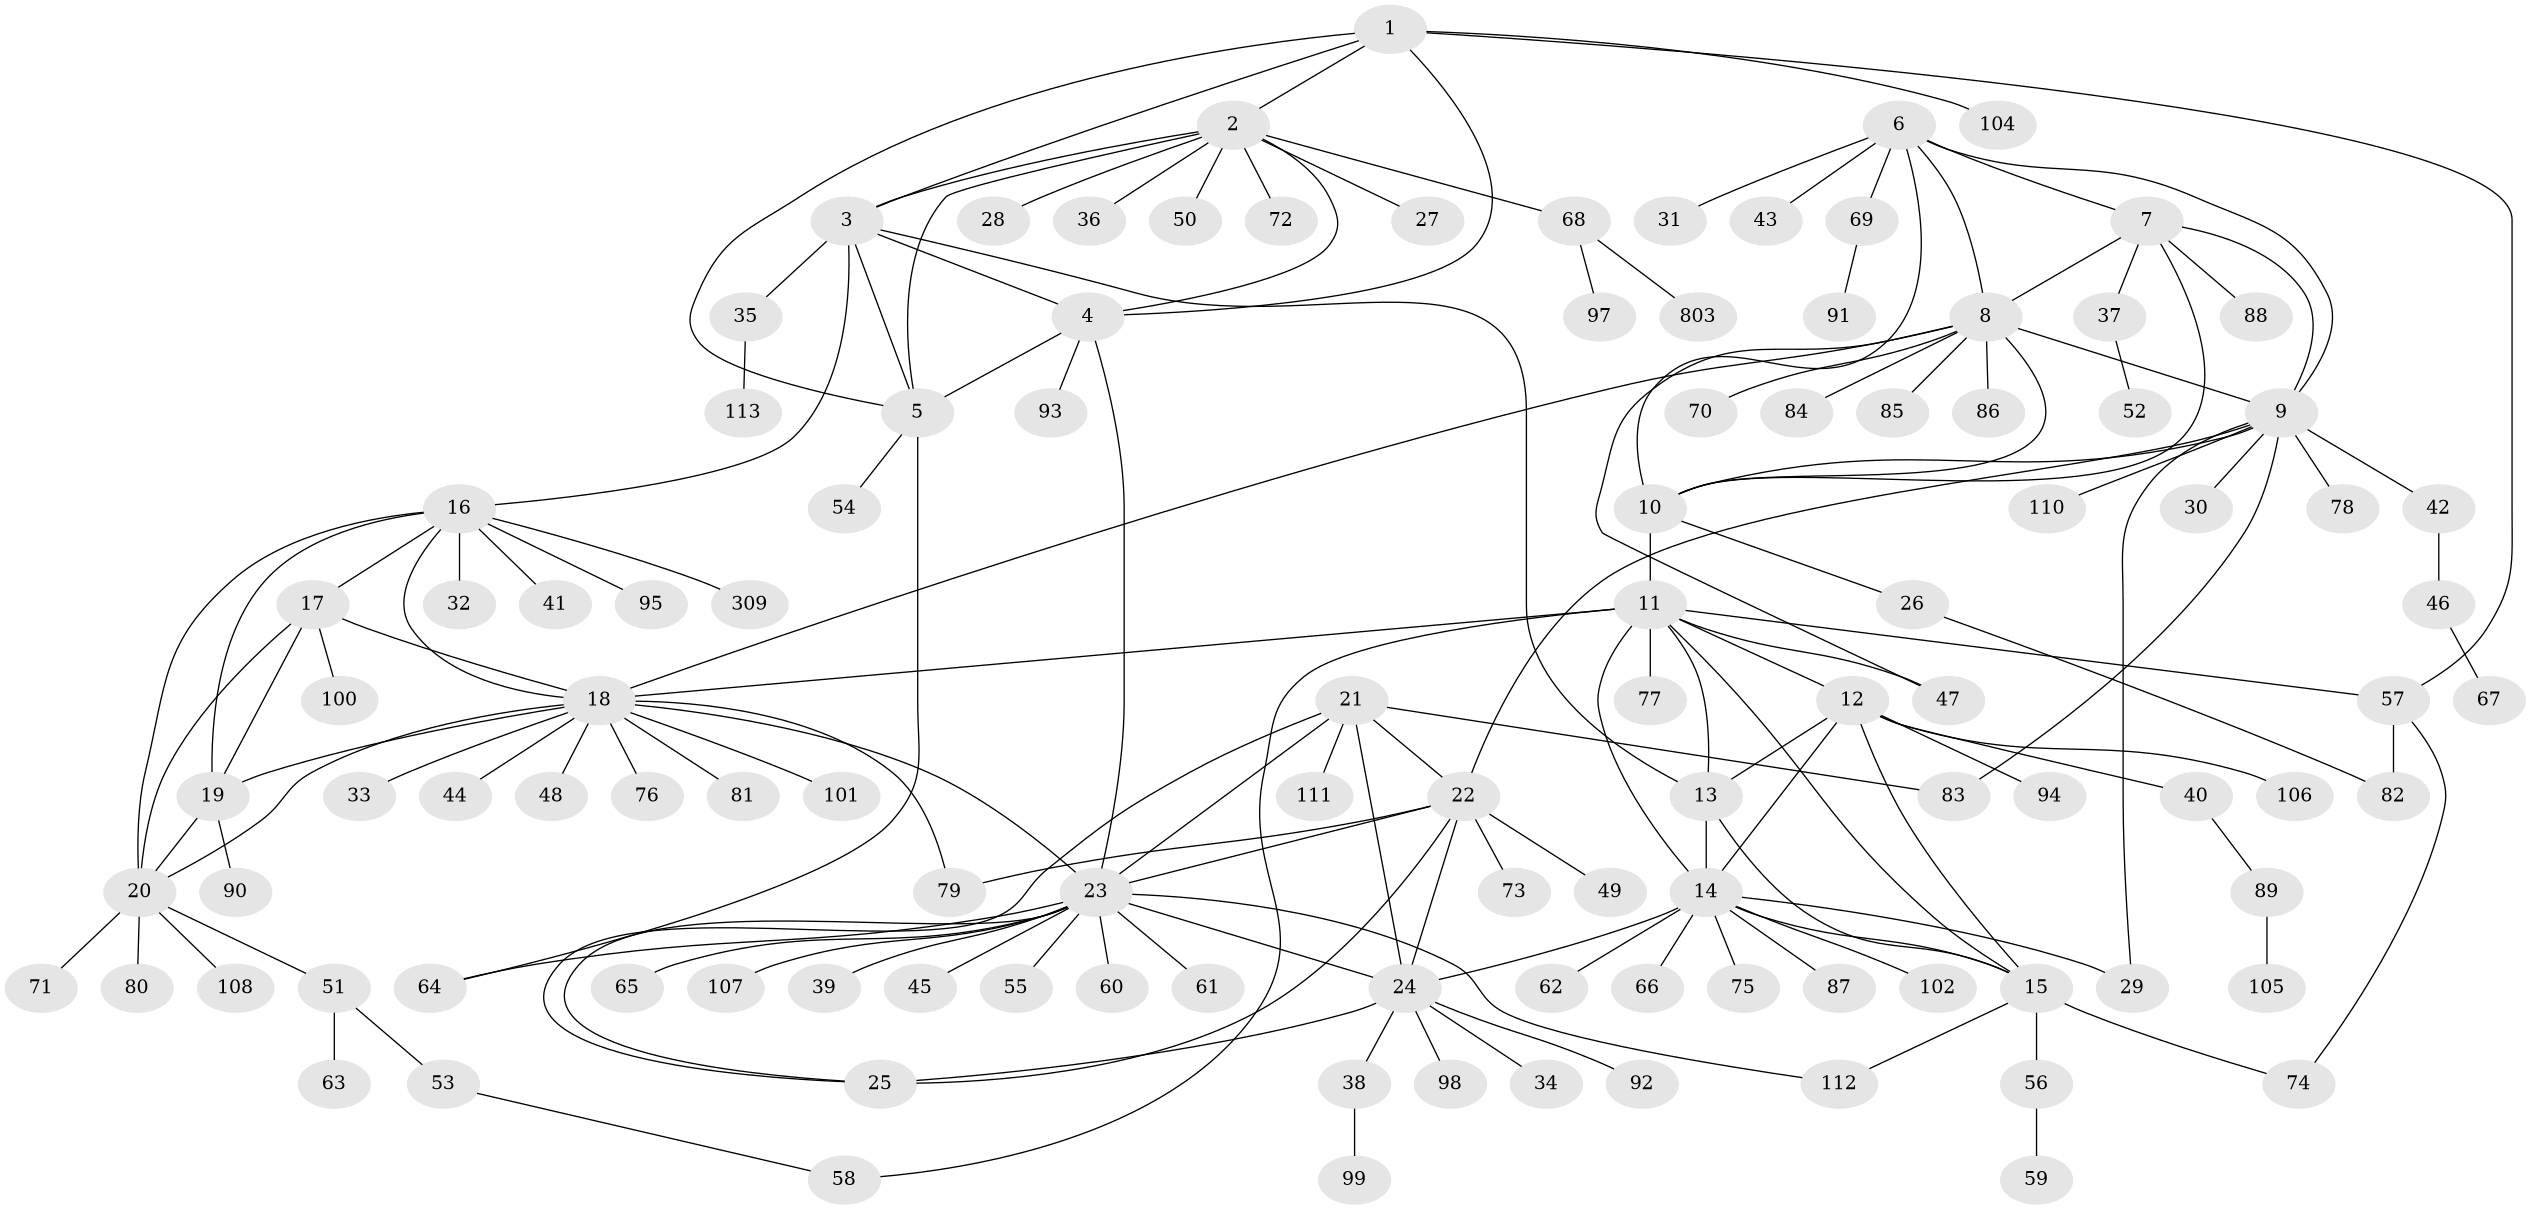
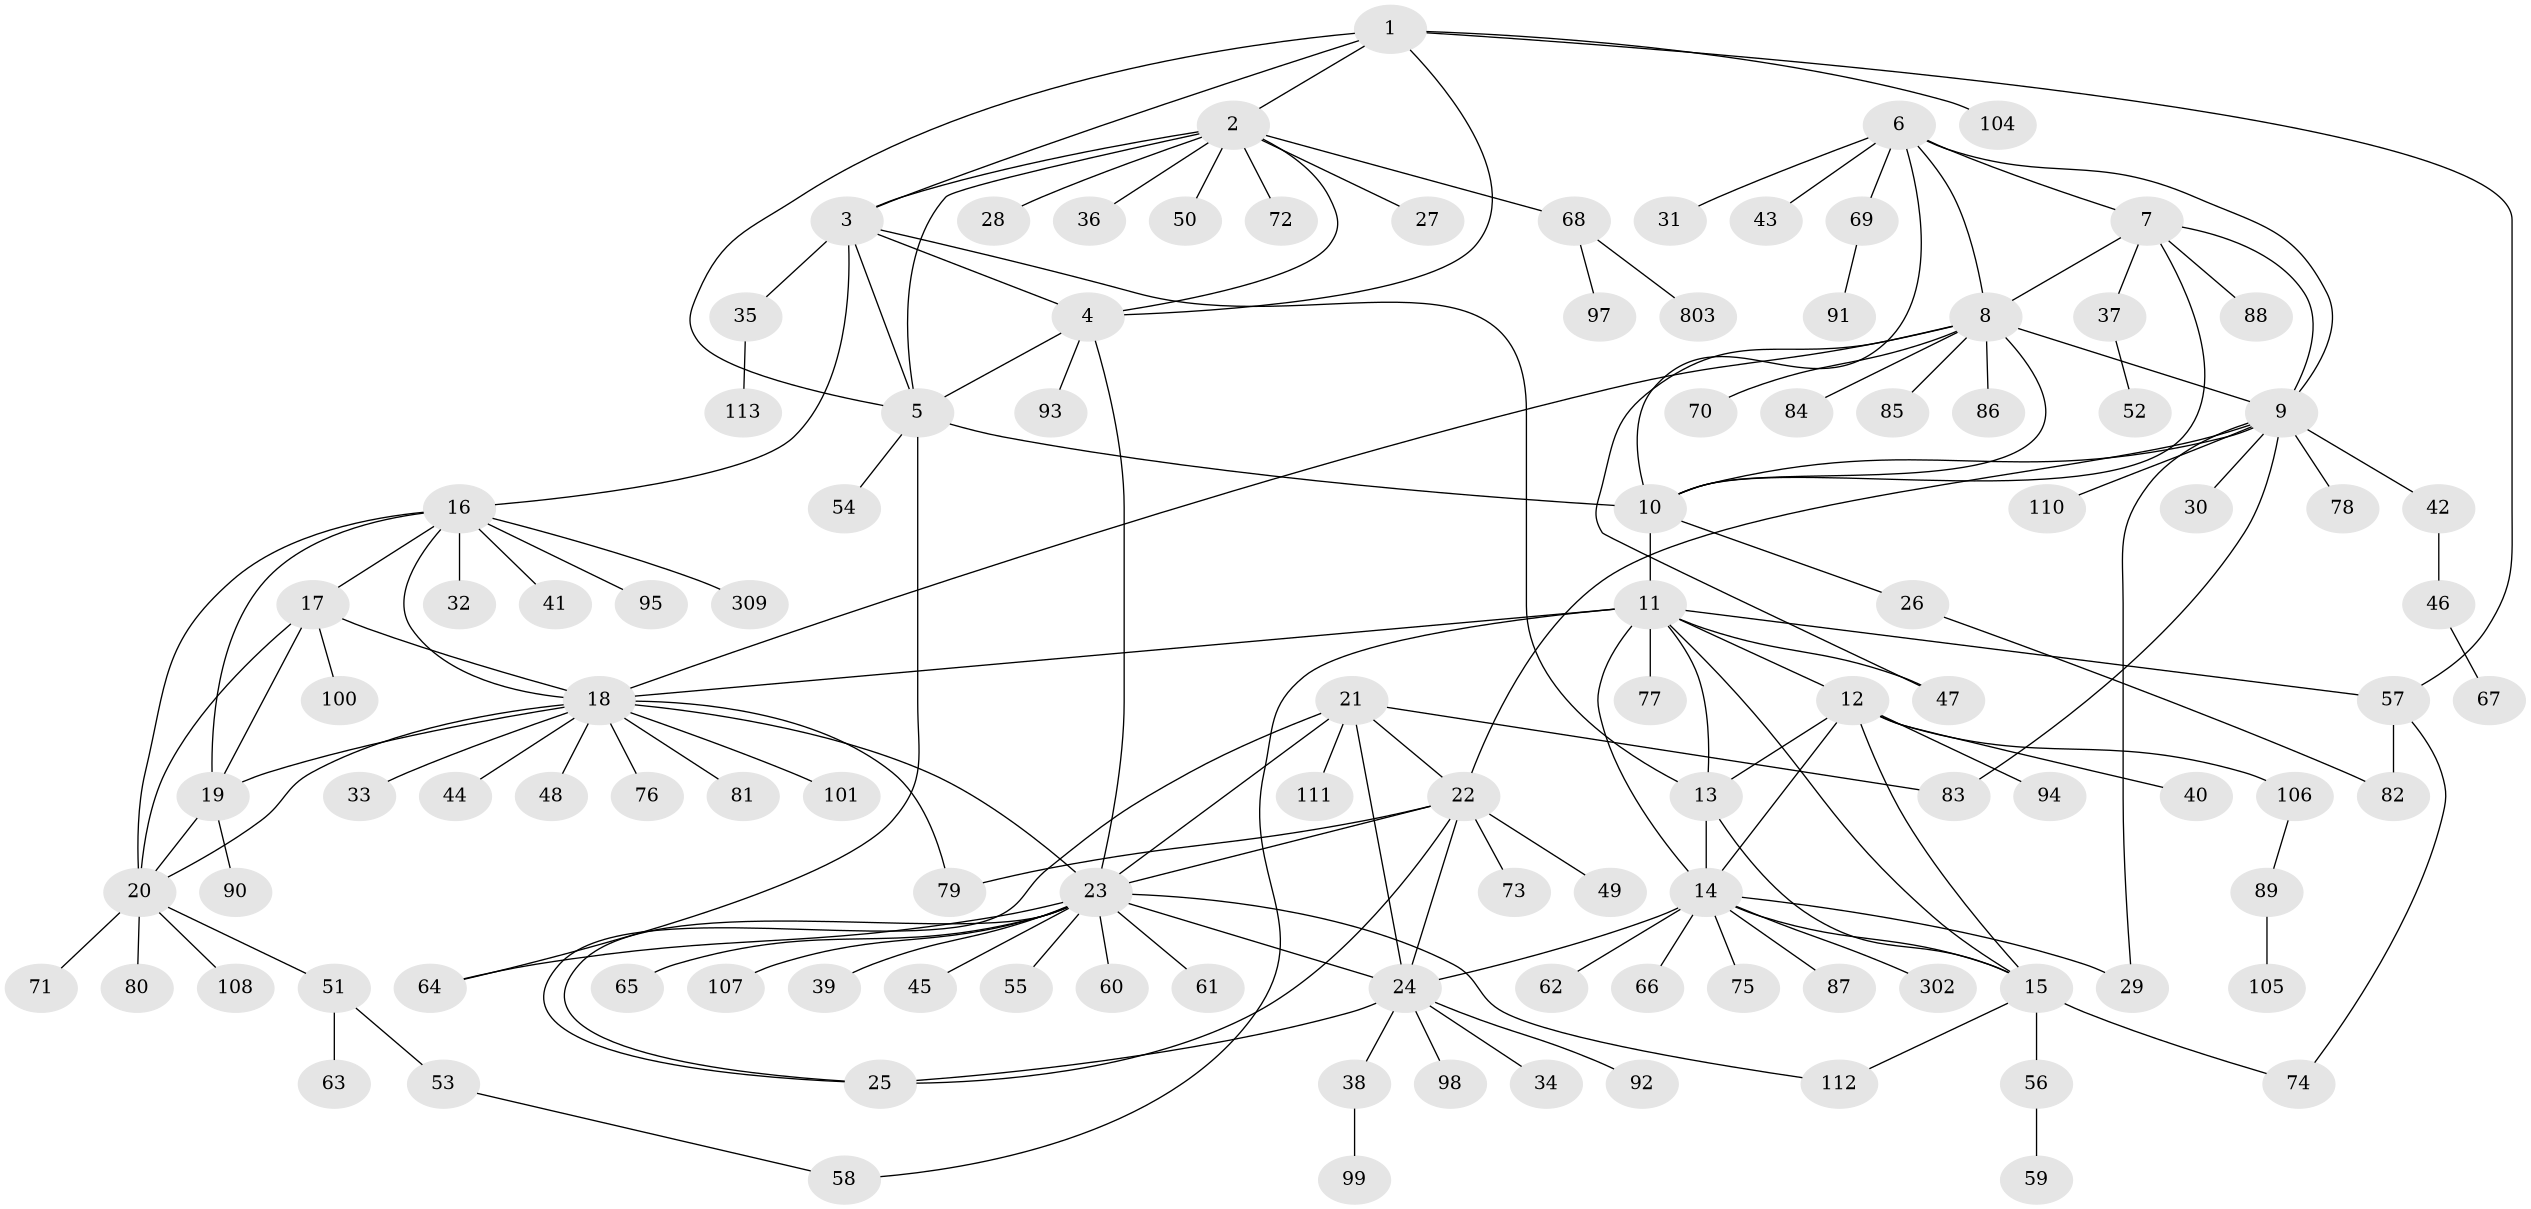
edge "5" -- "10": added
edge "40" -- "89": now "106" -- "89"
node "102": label "102" -> "302"
